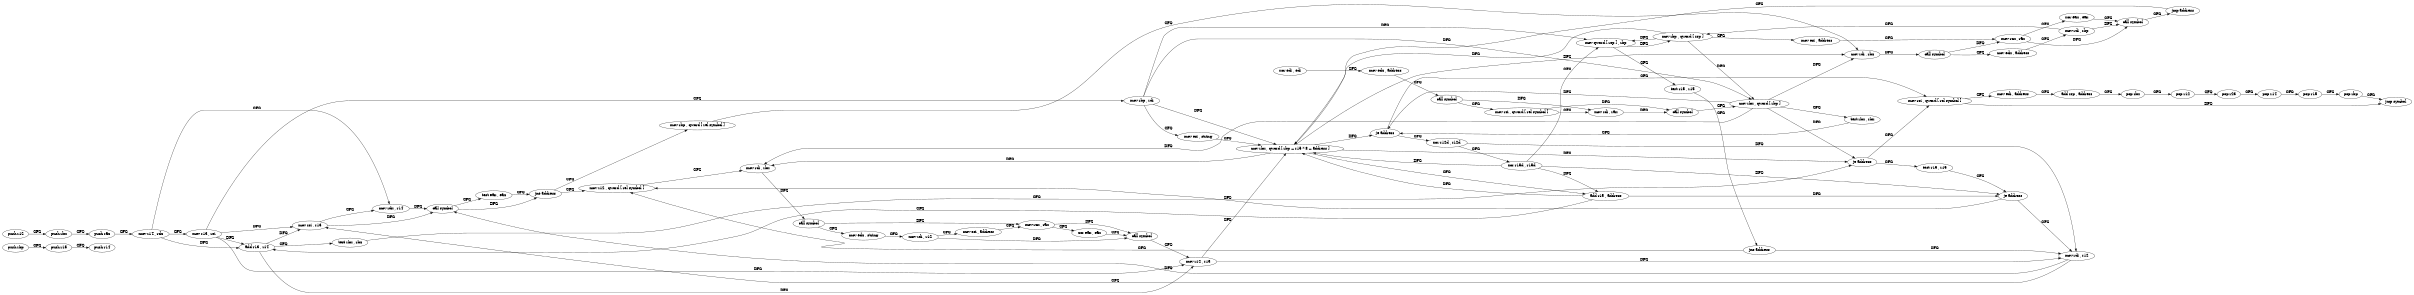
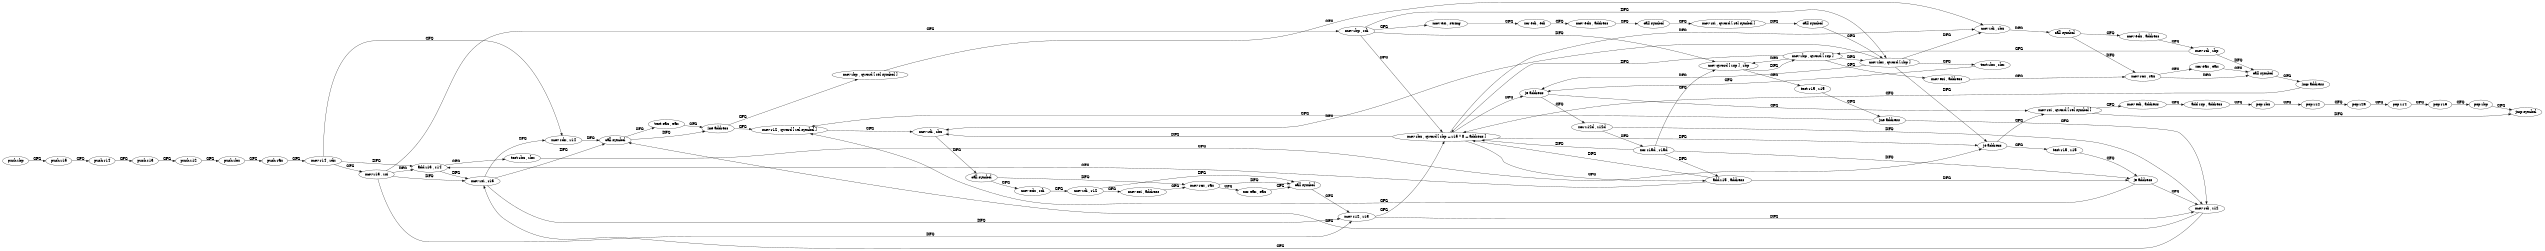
node "mov rdi , rax": removed
edge "mov esi , string" -> "mov rbx , qword [ rbp + r15 * 8 + address ]": now "mov esi , string" -> "xor edi , edi"
node "push r13": added
node "mov edx , string": label "mov edx , string" -> "mov edx , rdi"
edge "add r13 , r14" -> "mov r12 , r13": now "mov rsi , r13" -> "mov r12 , r13"
